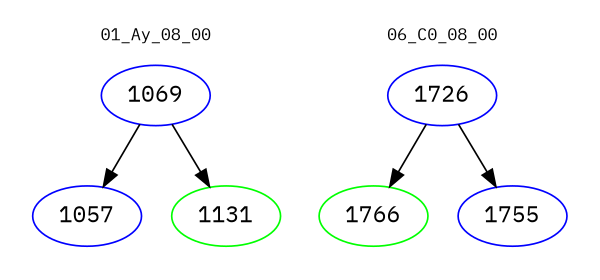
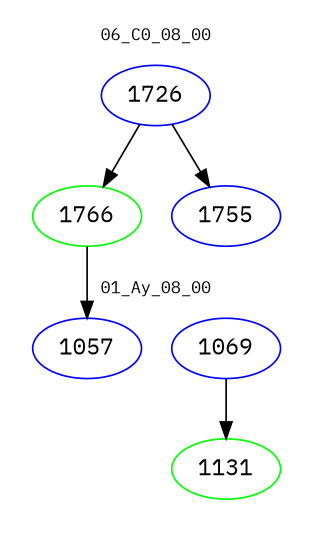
edge "1069" -> "1057": now "1766" -> "1057"
